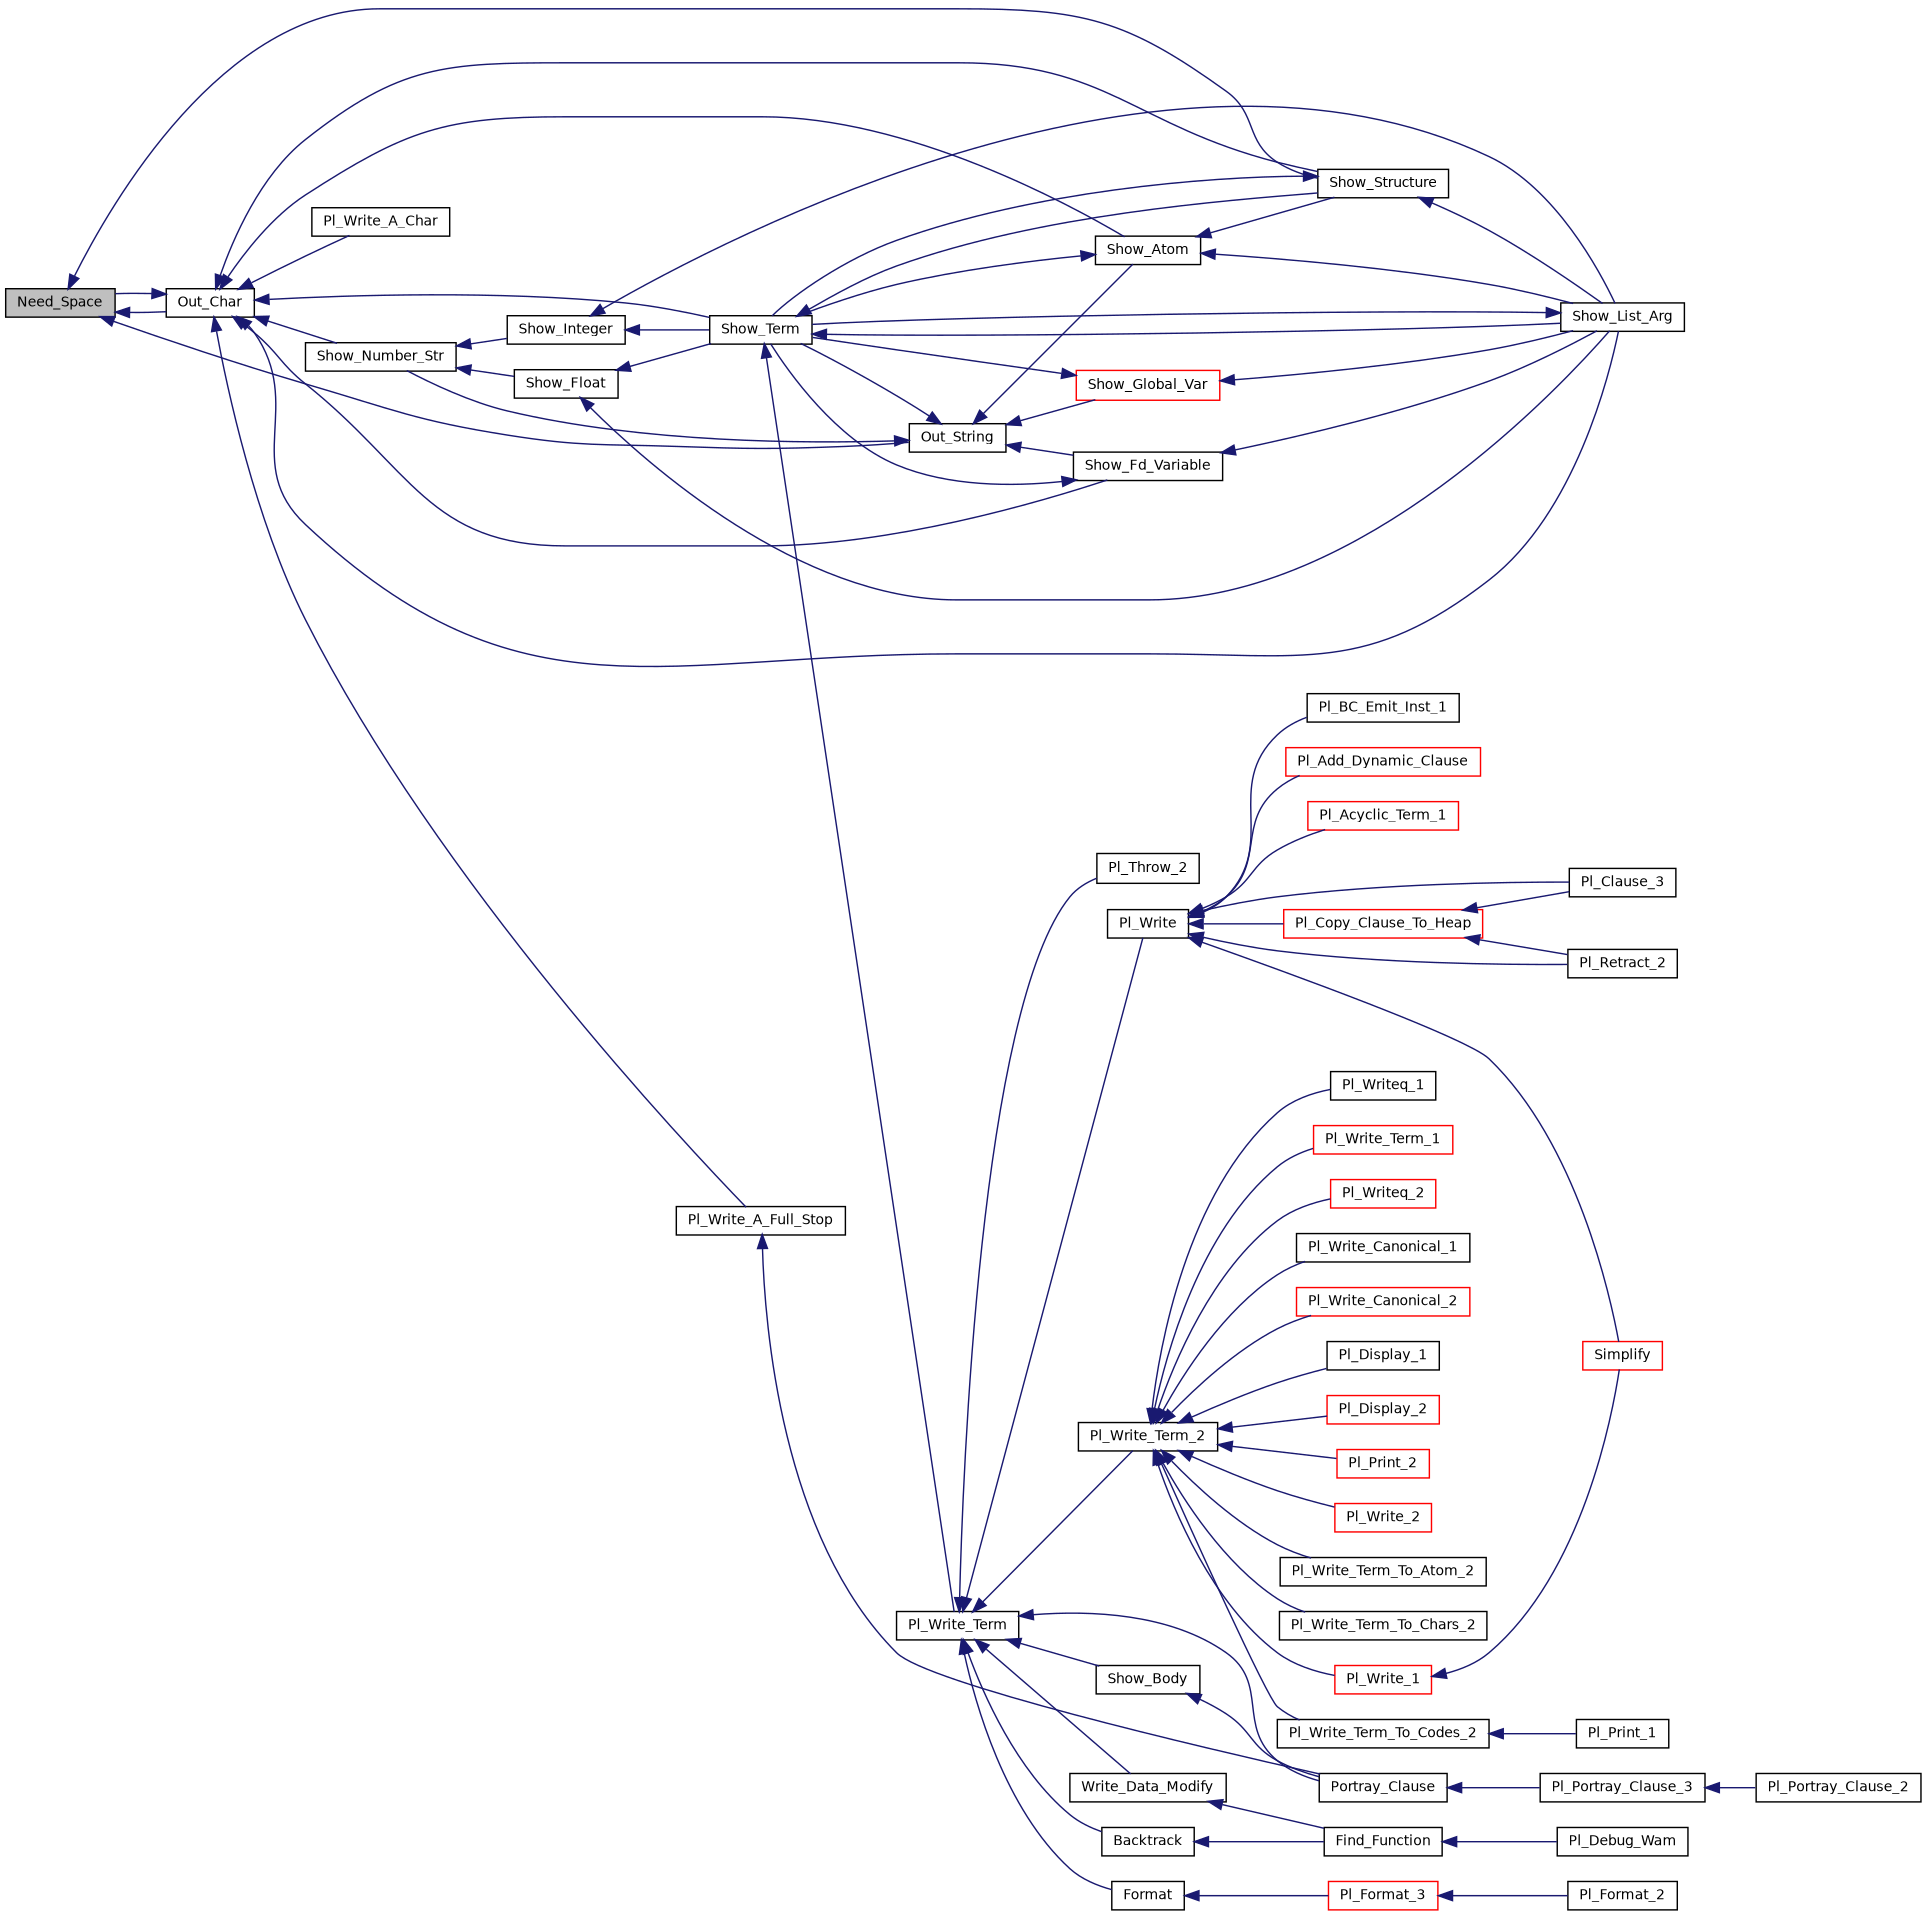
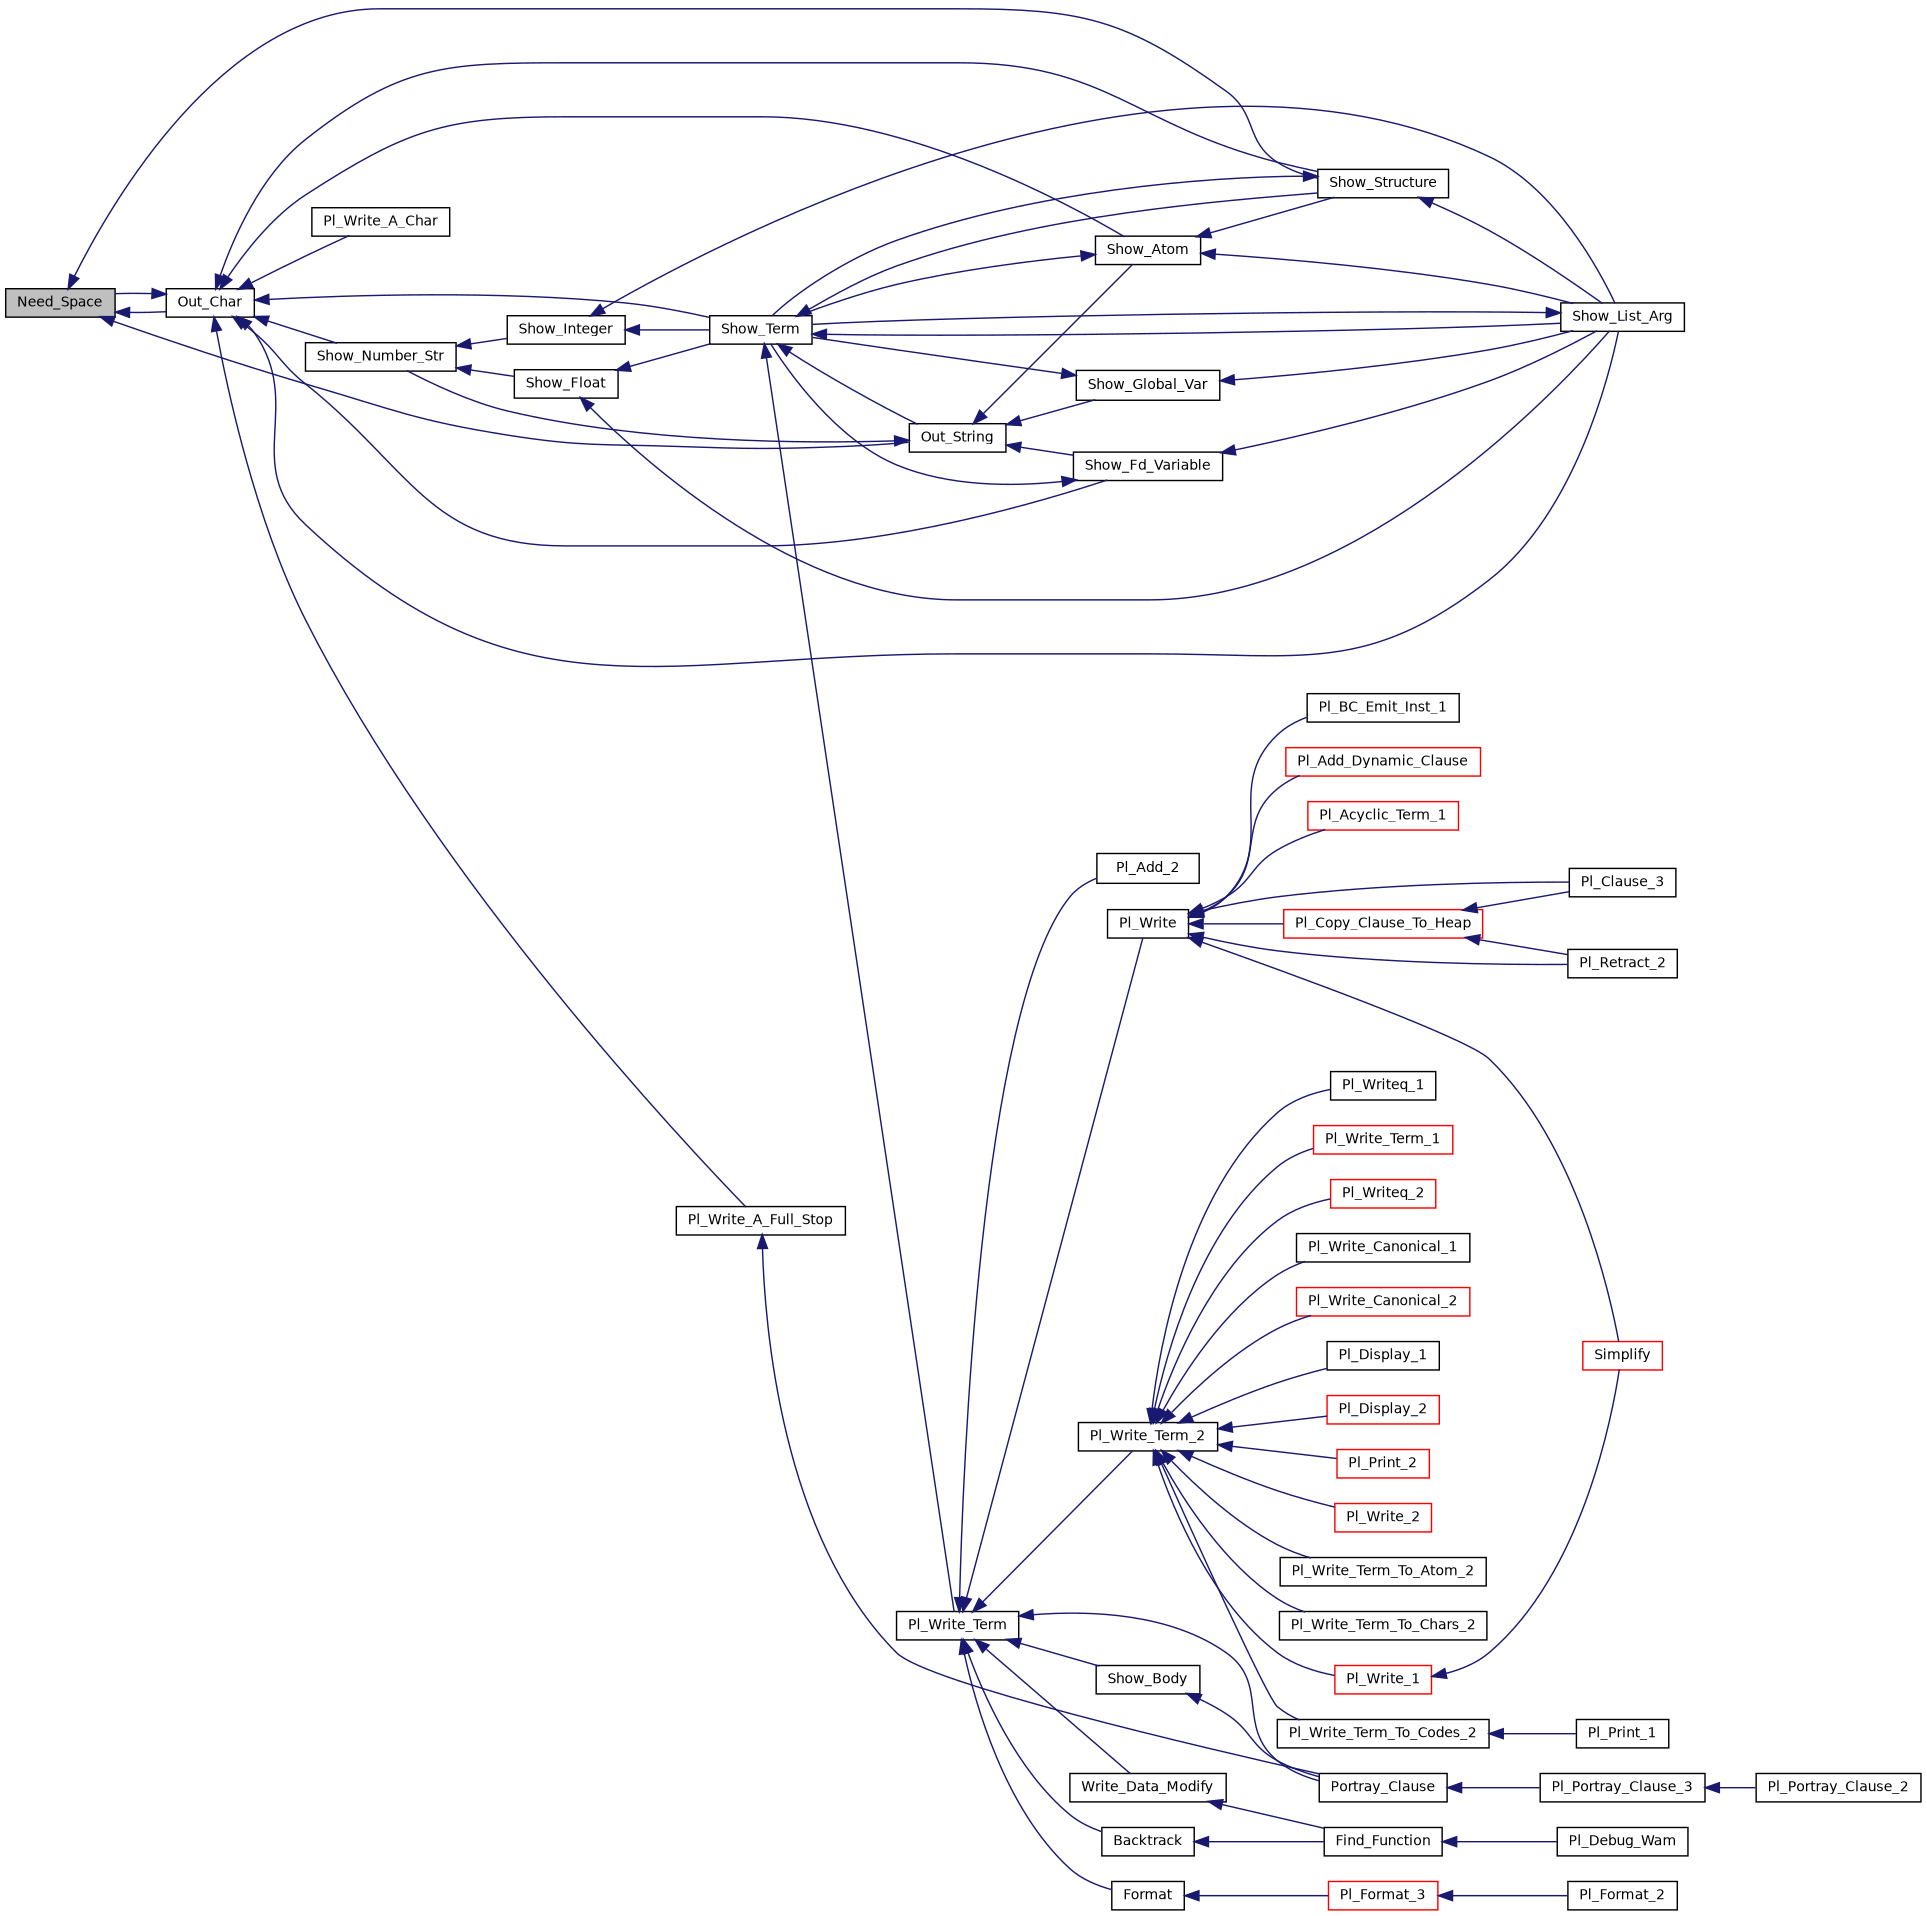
edge "Show_Term" -> "Out_String": reversed
node "Show_Global_Var": color red -> black
node "Pl_Throw_2": label "Pl_Throw_2" -> "Pl_Add_2"
